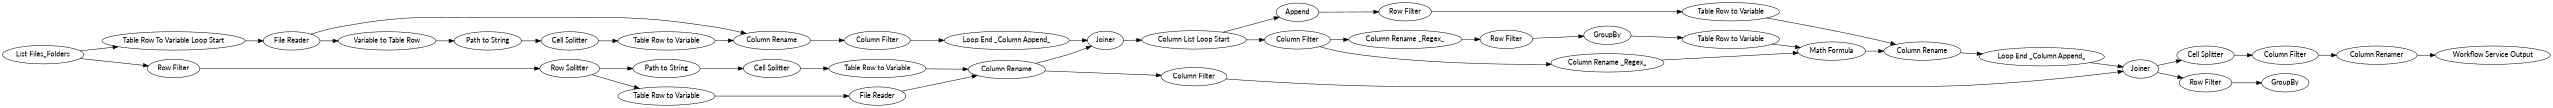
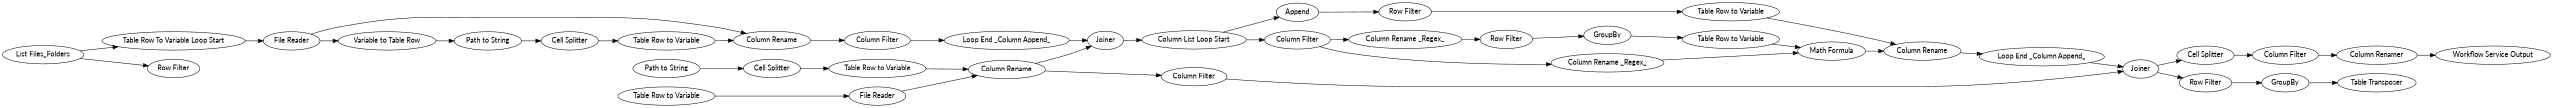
node "Row Splitter": removed
node "Table Transposer": added
